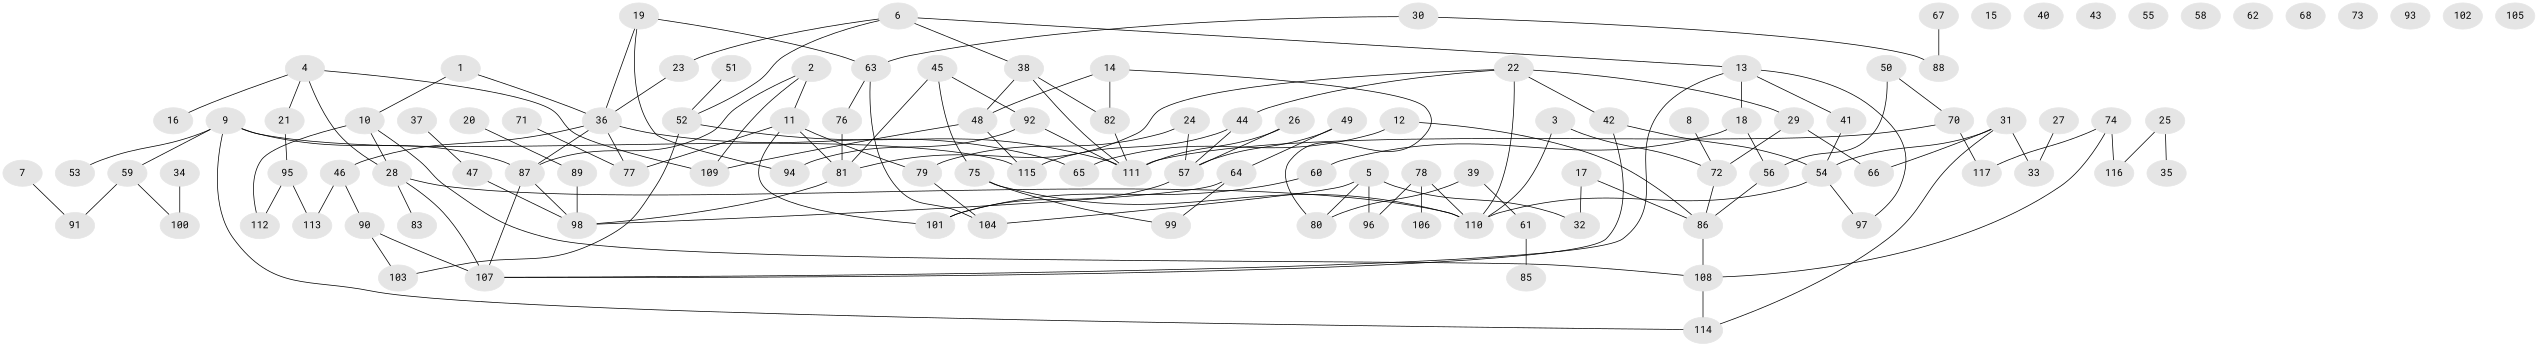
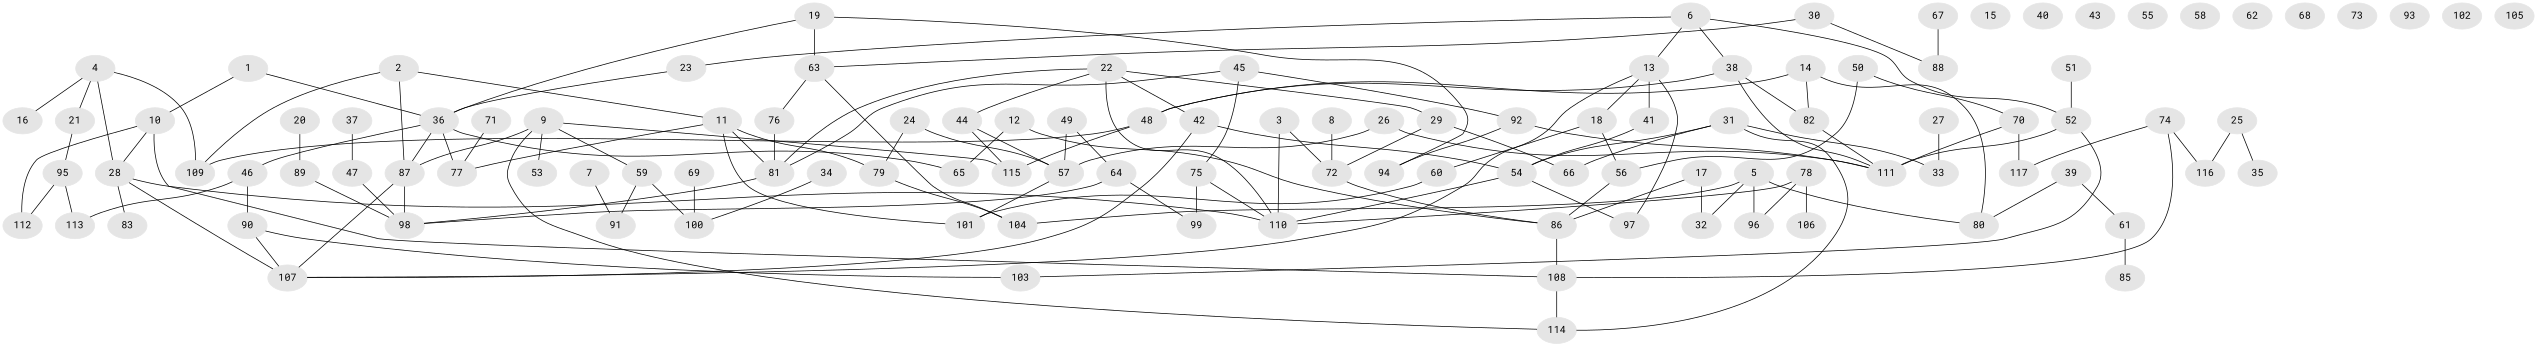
node "69": added
